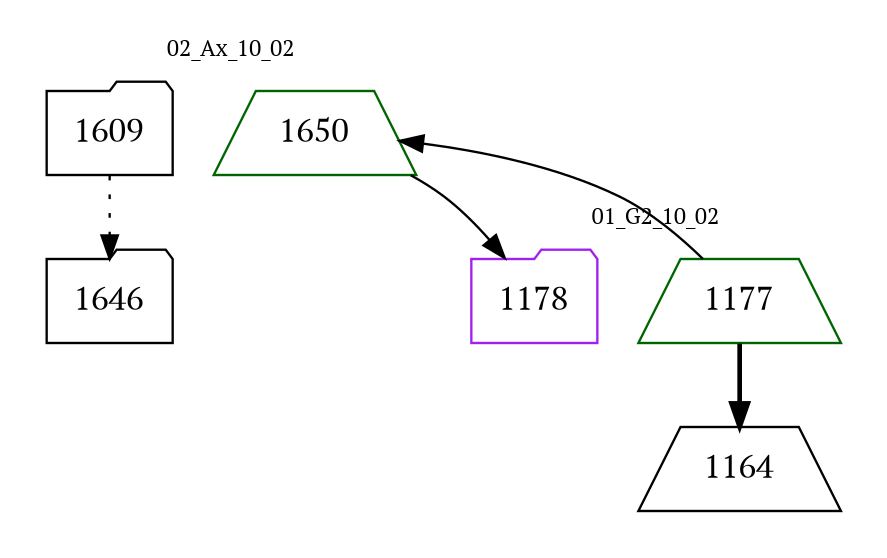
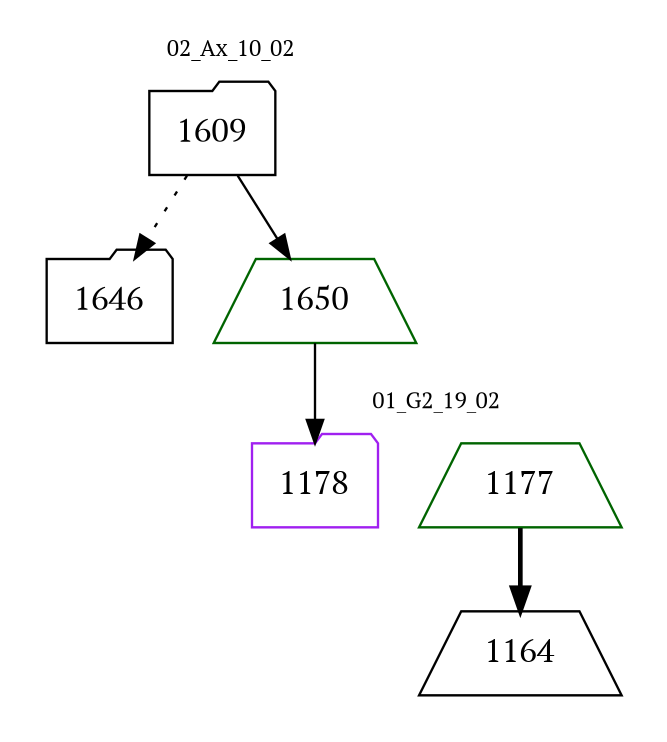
edge "1177" -> "1650": now "1609" -> "1650"
cluster "01_G2_10_02": label "01_G2_10_02" -> "01_G2_19_02"
